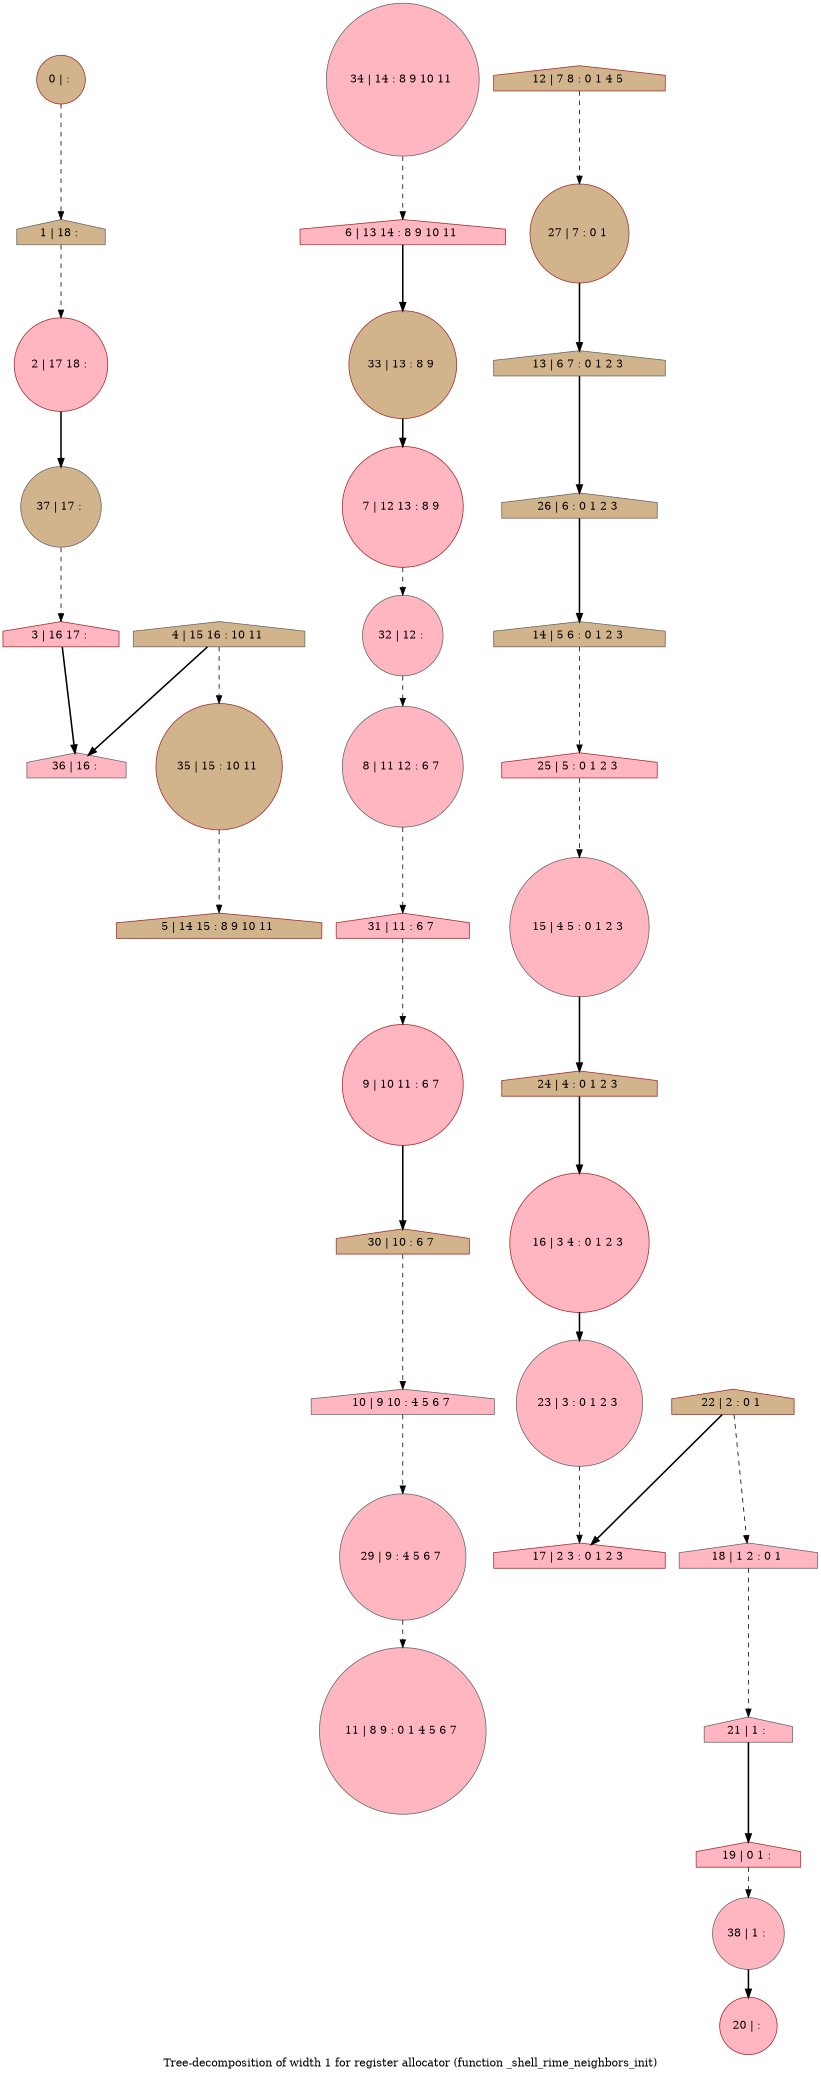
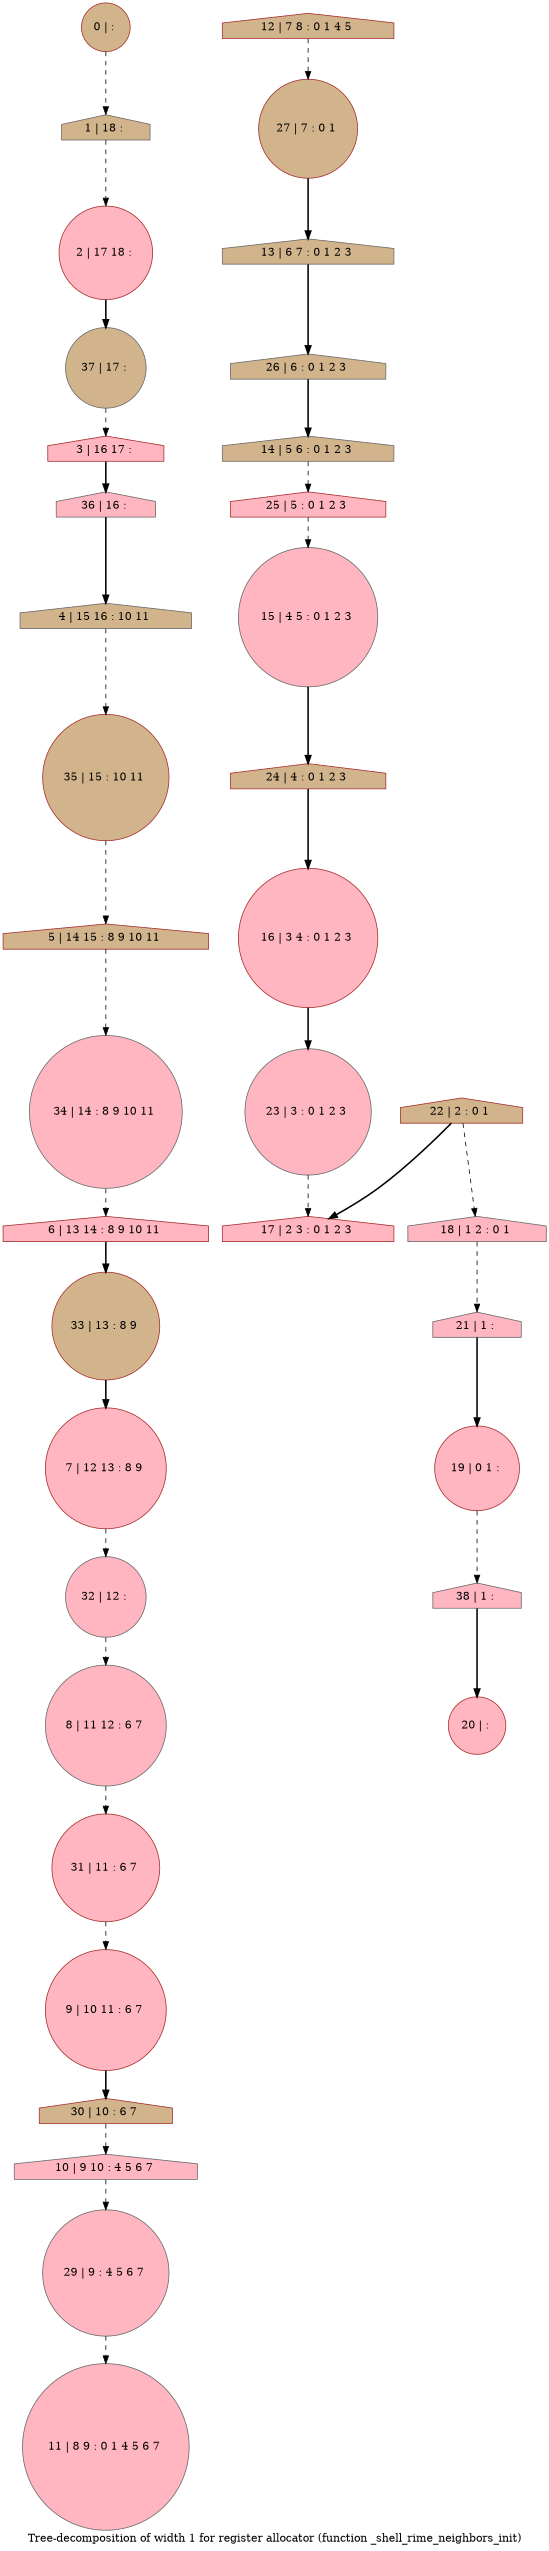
edge "4 | 15 16 : 10 11" -> "36 | 16 :": reversed
node "31 | 11 : 6 7": shape house -> circle
edge "5 | 14 15 : 8 9 10 11" -> "34 | 14 : 8 9 10 11": added
node "19 | 0 1 :": shape house -> circle
node "38 | 1 :": shape circle -> house
